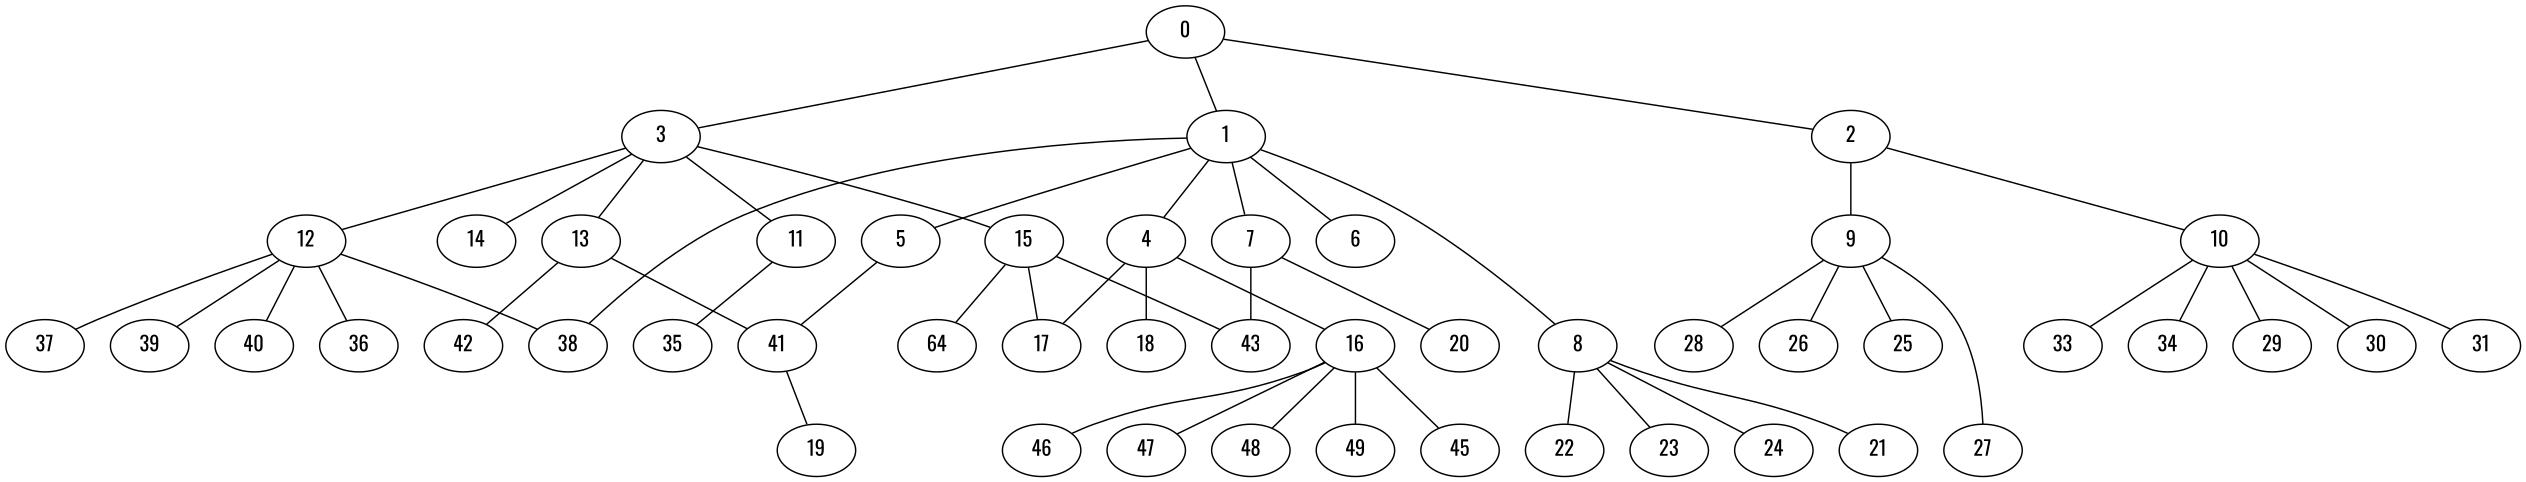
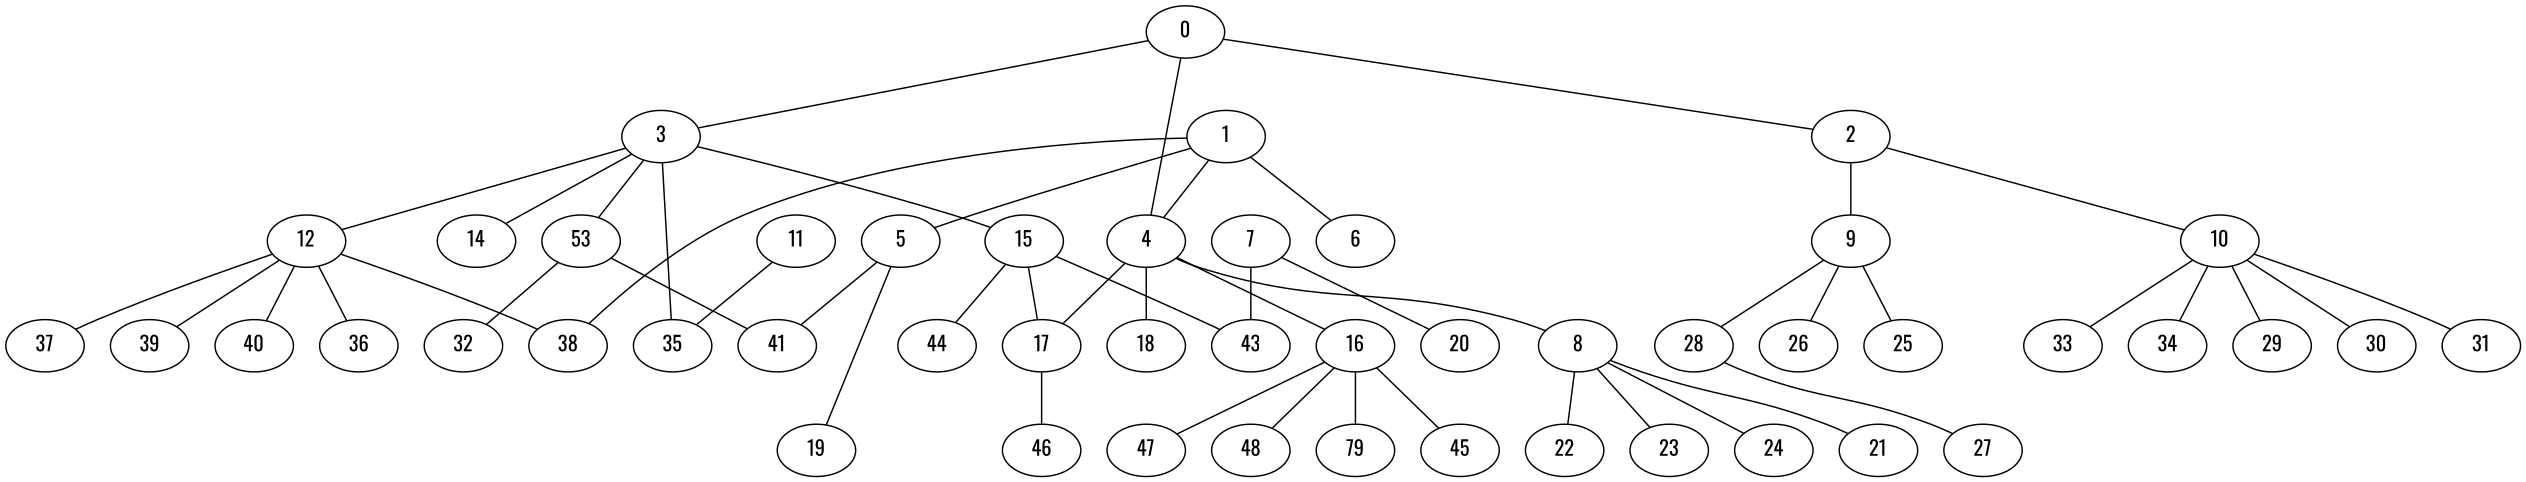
edge "0" -- "1": now "0" -- "4"
edge "3" -- "11": now "3" -- "35"
edge "1" -- "7": removed
edge "1" -- "8": now "4" -- "8"
node "13": label "13" -> "53"
edge "9" -- "27": now "28" -- "27"
node "42": label "42" -> "32"
node "64": label "64" -> "44"
edge "41" -- "19": now "5" -- "19"
edge "16" -- "46": now "17" -- "46"
node "49": label "49" -> "79"
